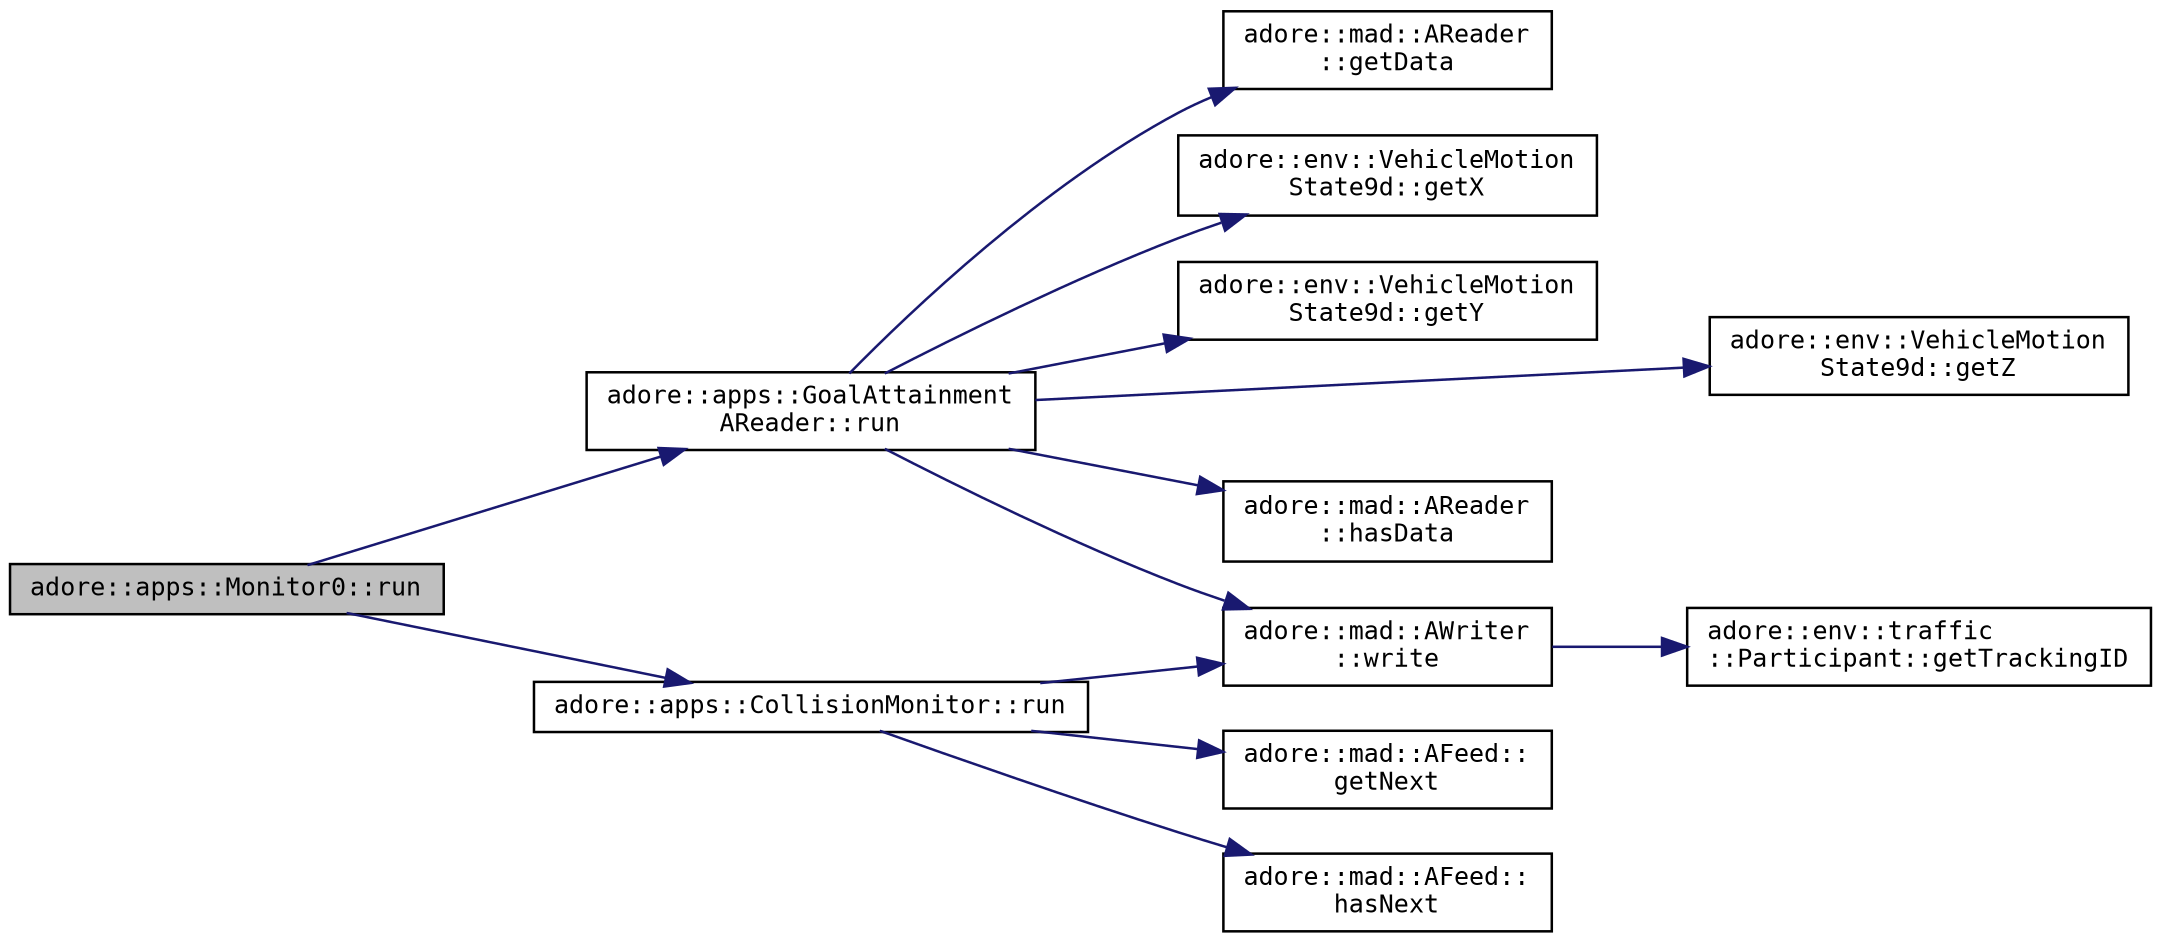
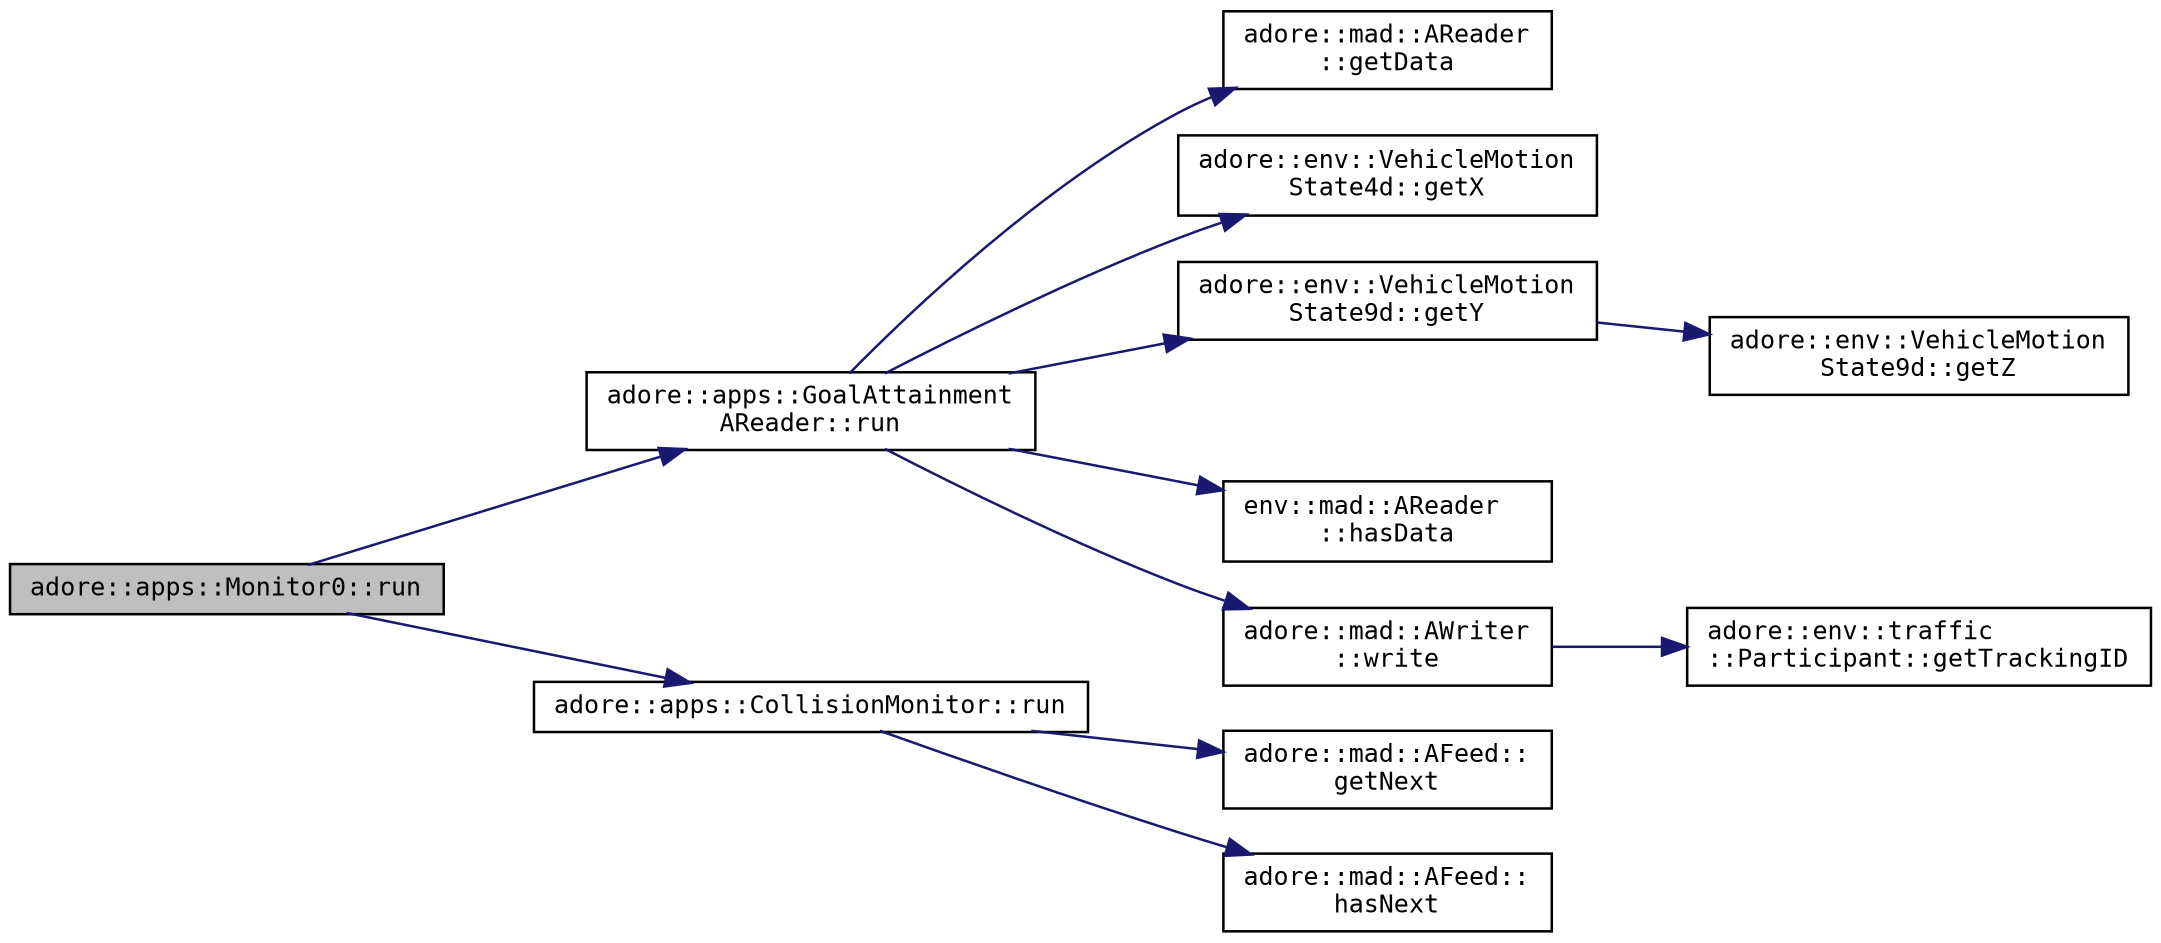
node "adore::env::VehicleMotion State9d::getX": label "adore::env::VehicleMotion State9d::getX" -> "adore::env::VehicleMotion State4d::getX"
edge "adore::apps::GoalAttainment AReader::run" -> "adore::env::VehicleMotion State9d::getZ": now "adore::env::VehicleMotion State9d::getY" -> "adore::env::VehicleMotion State9d::getZ"
node "adore::mad::AReader ::hasData": label "adore::mad::AReader ::hasData" -> "env::mad::AReader ::hasData"
edge "adore::apps::CollisionMonitor::run" -> "adore::mad::AWriter ::write": removed
